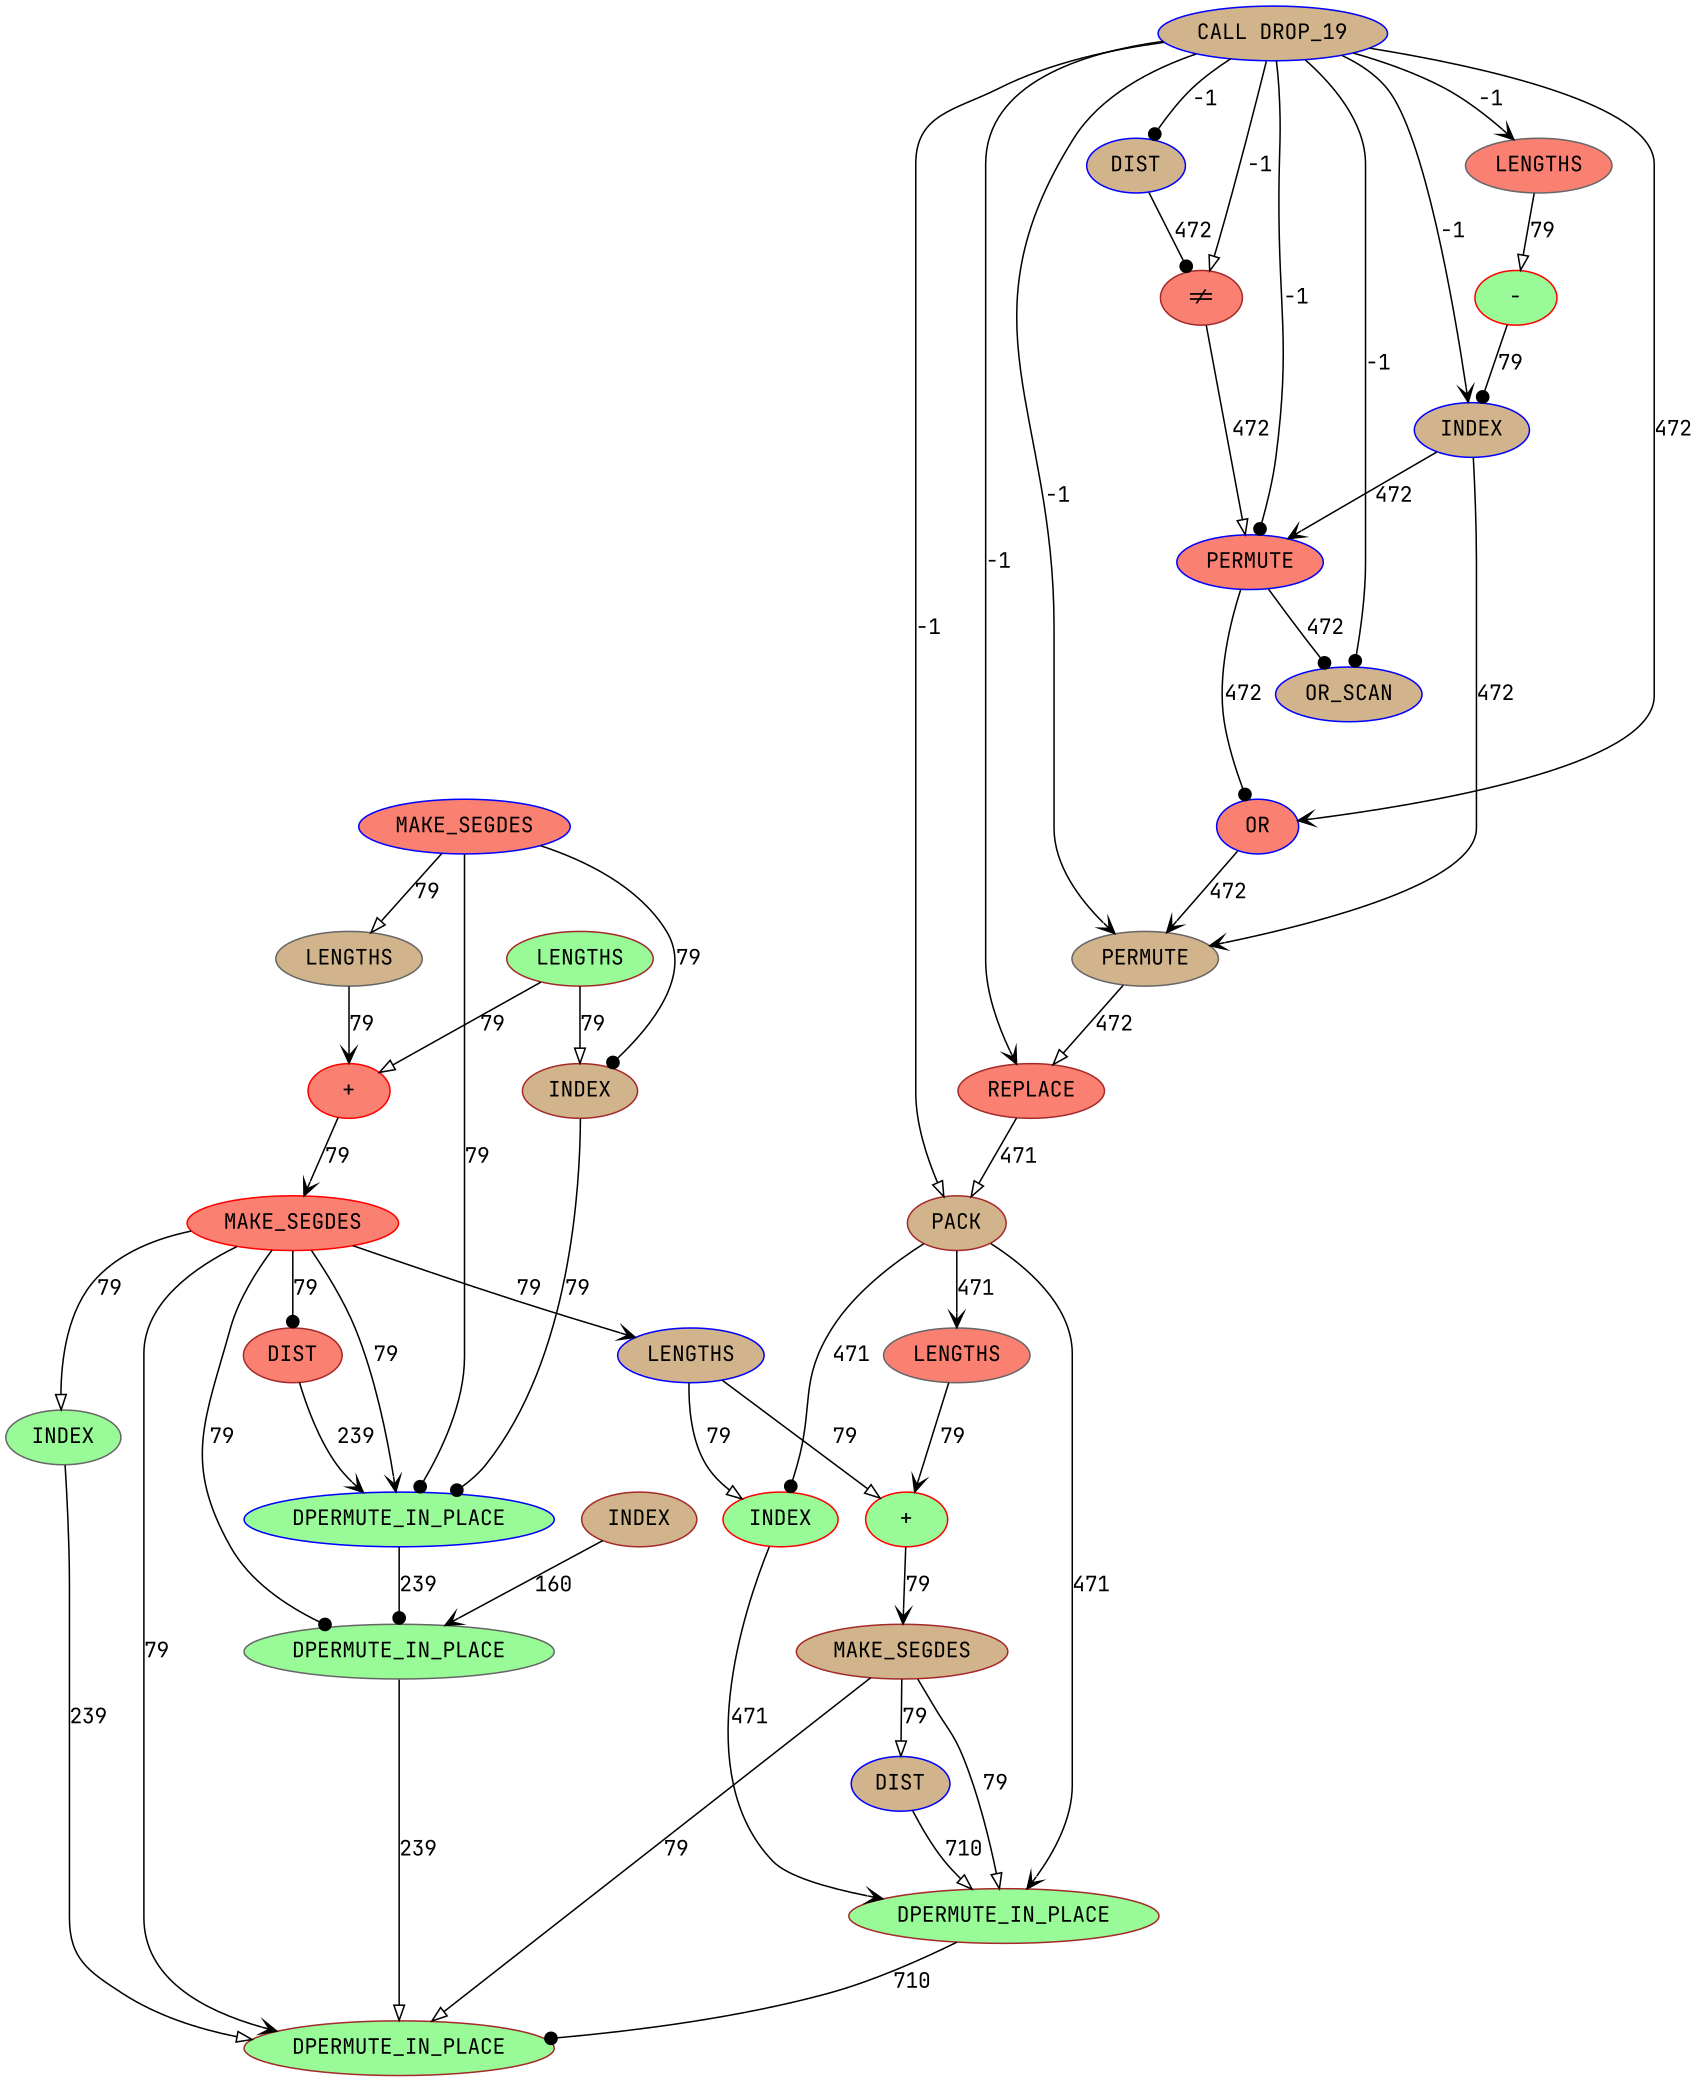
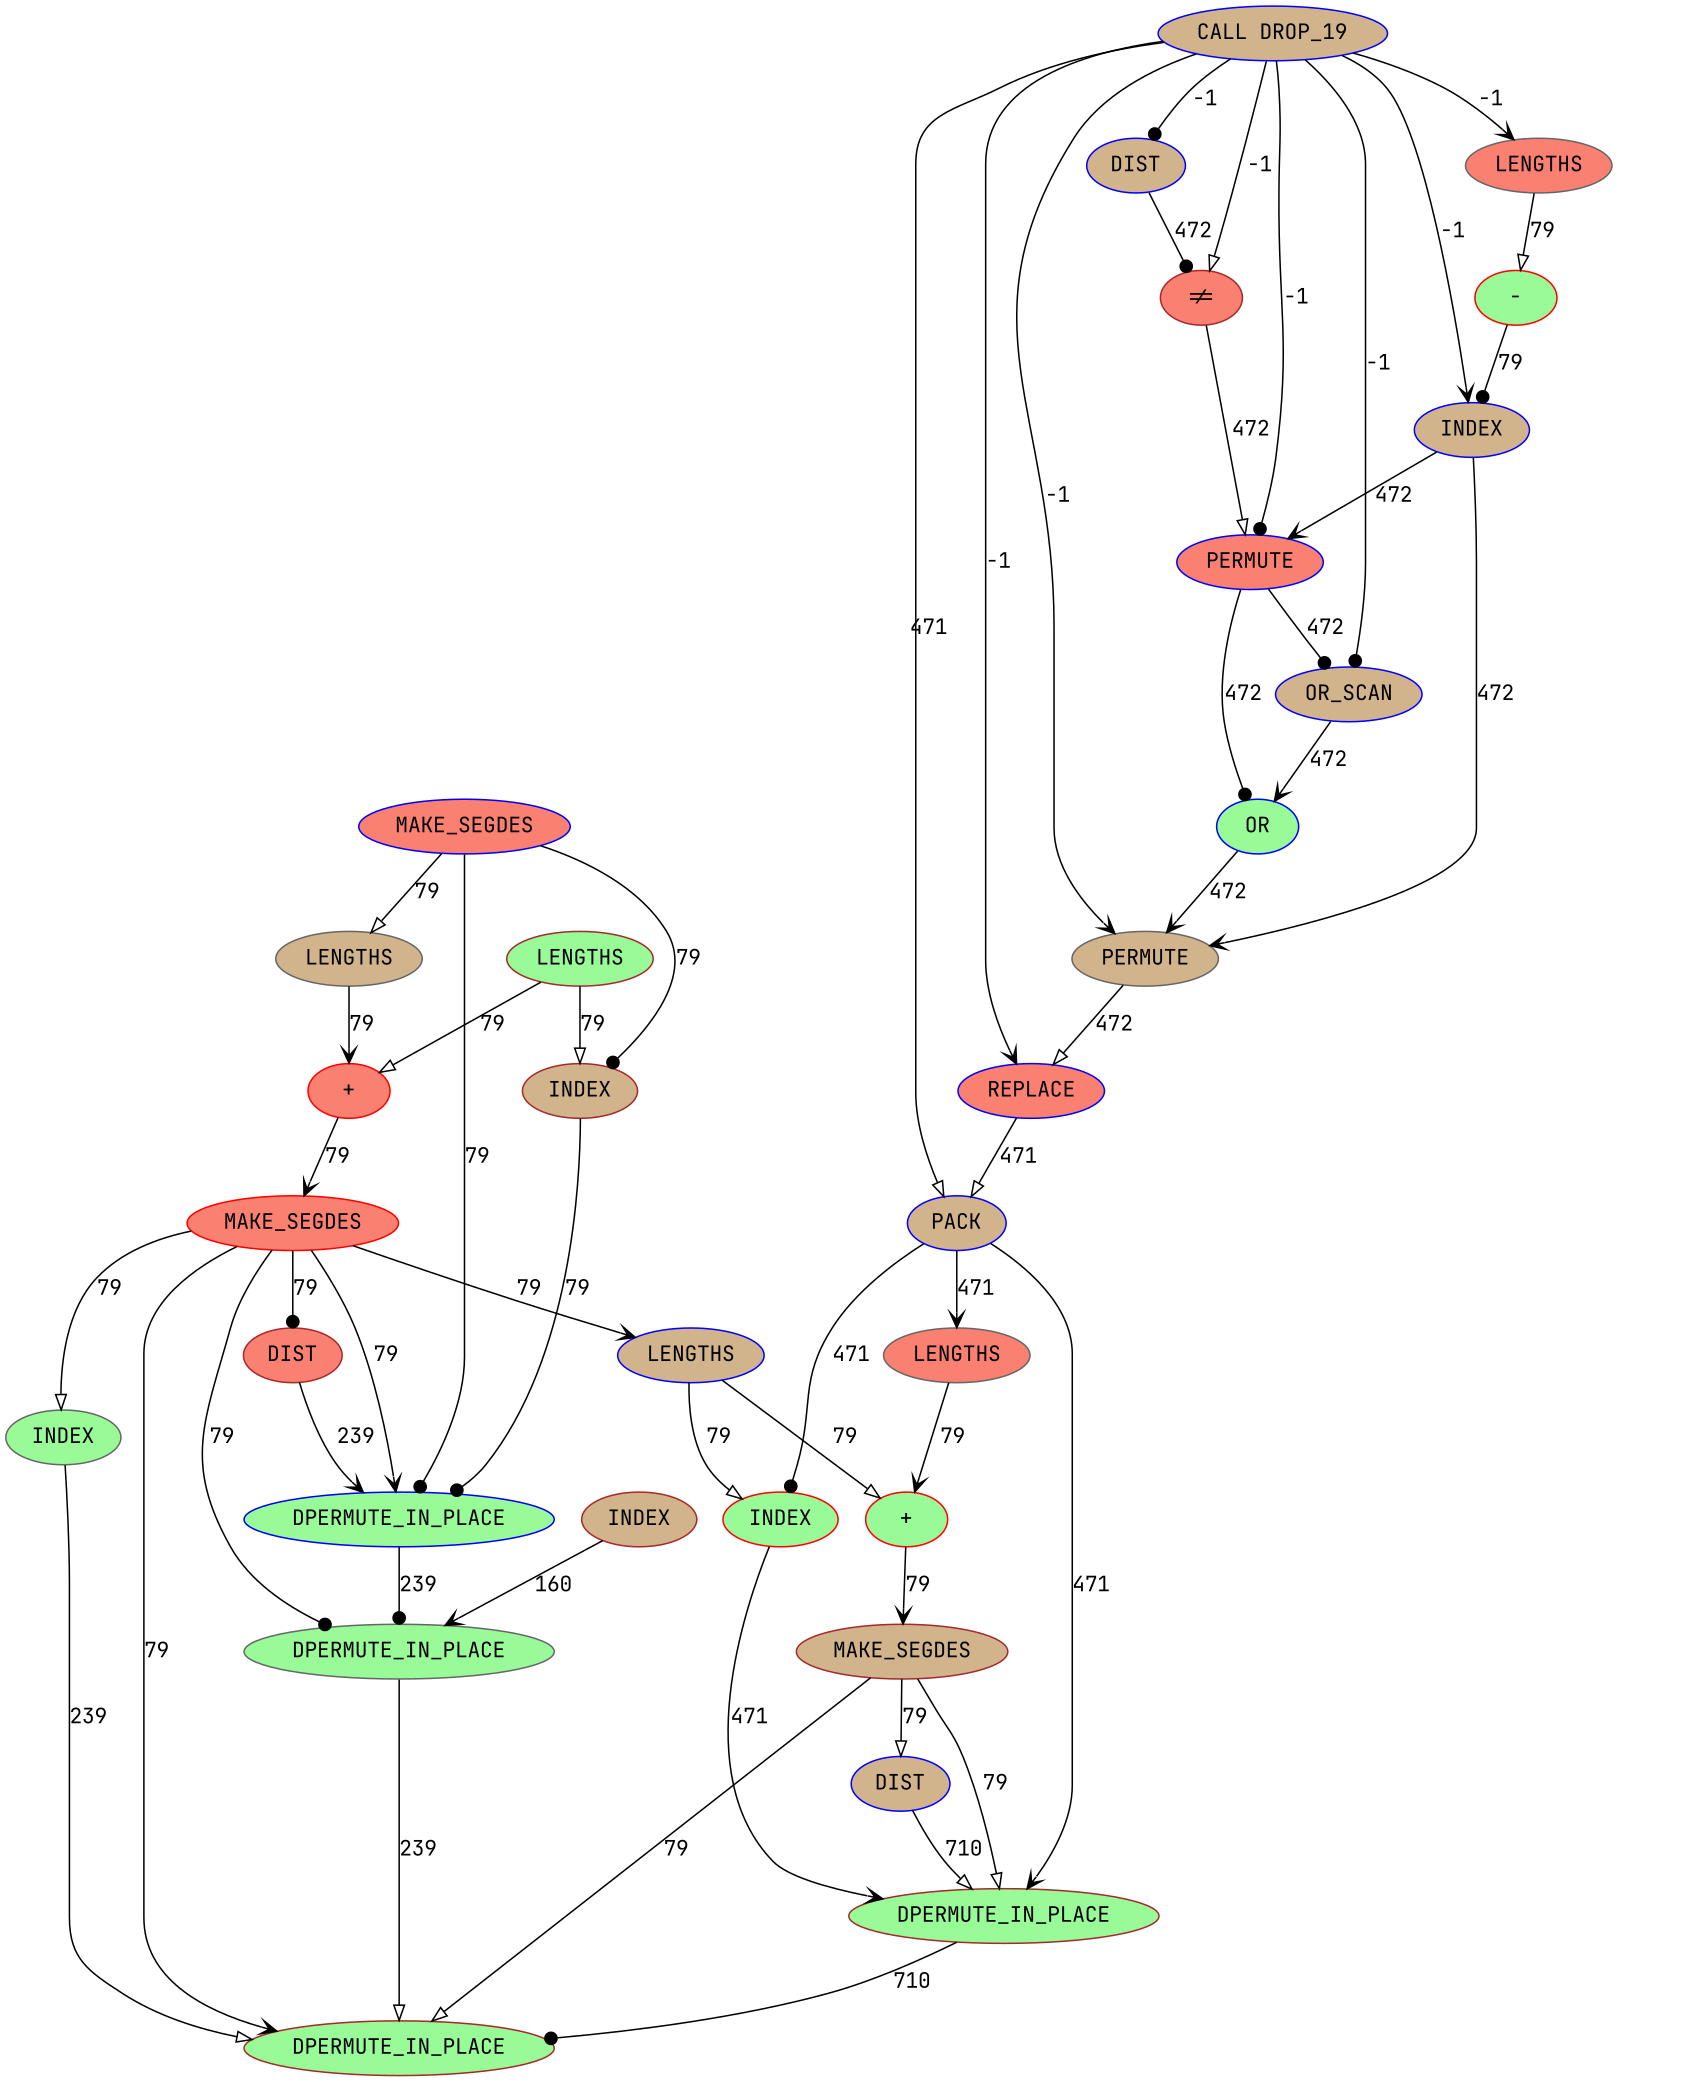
edge "CALL DROP_19" -> "OR": now "OR_SCAN" -> "OR"
edge "CALL DROP_19" -> "PACK": label "-1" -> "471"
node "OR": fillcolor salmon -> palegreen
node "REPLACE": color brown -> blue
node "PACK": color brown -> blue
